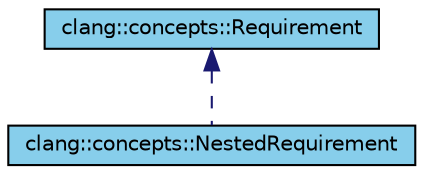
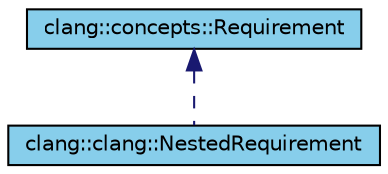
node "clang::concepts::NestedRequirement": label "clang::concepts::NestedRequirement" -> "clang::clang::NestedRequirement"
